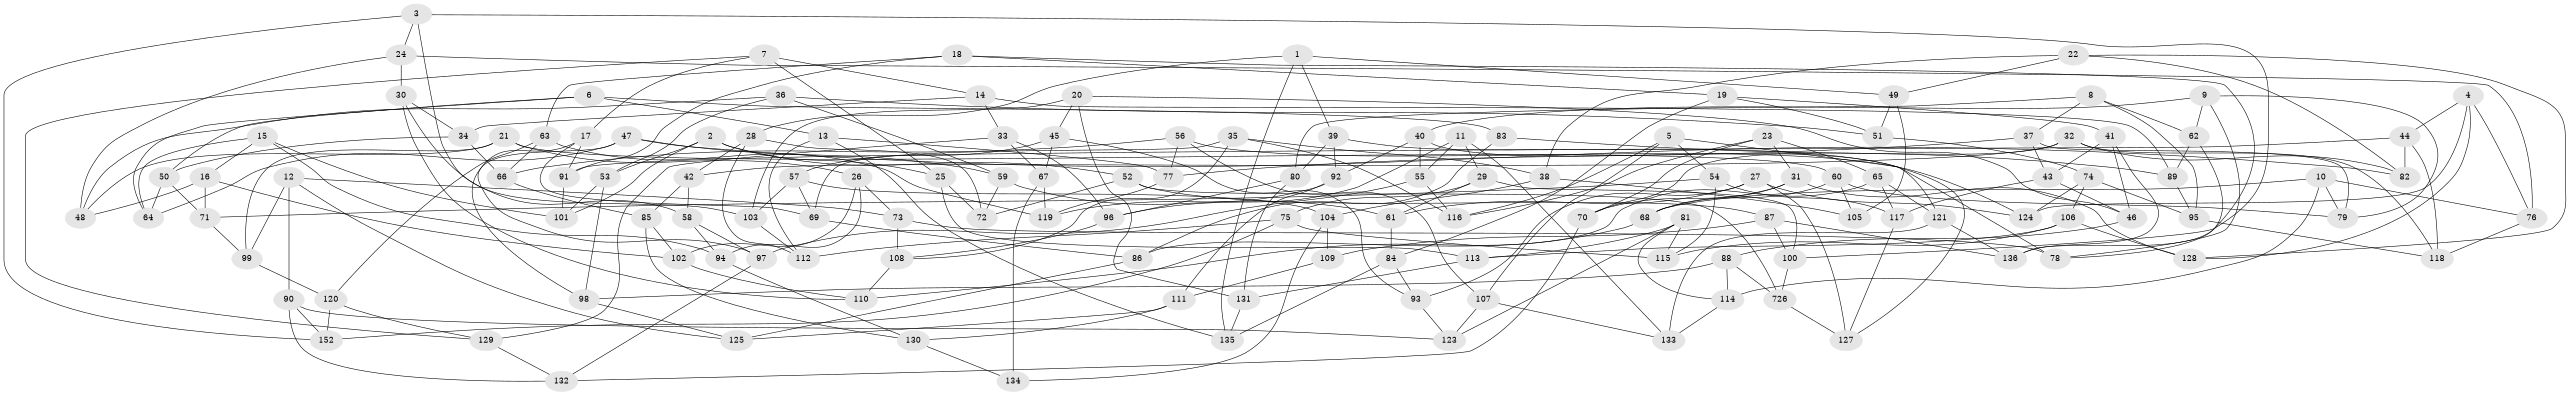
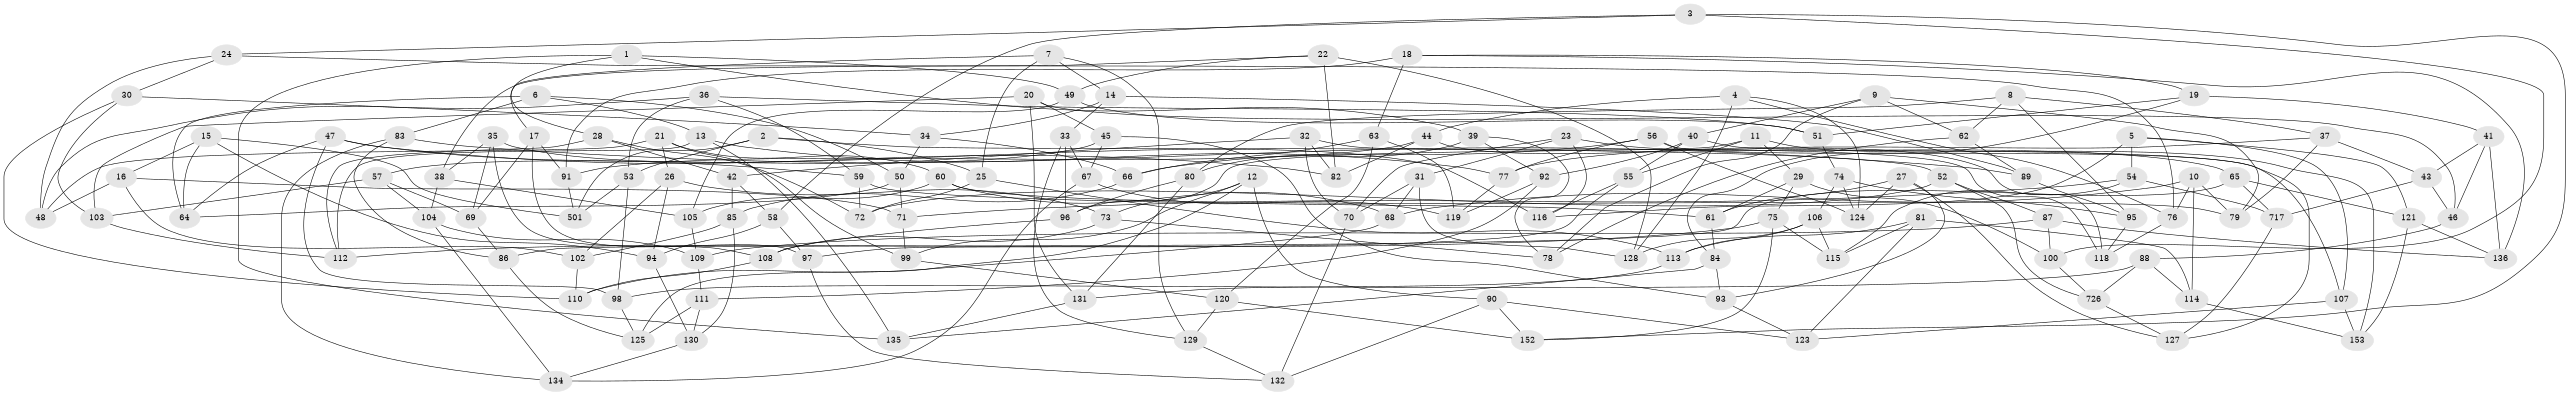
node "101": label "101" -> "501"
node "117": label "117" -> "717"
edge "105" -- "109": added
edge "83" -- "134": added
node "133": label "133" -> "153"
